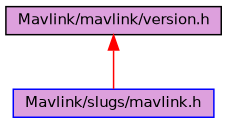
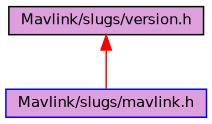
node "Mavlink/mavlink/version.h": label "Mavlink/mavlink/version.h" -> "Mavlink/slugs/version.h"
